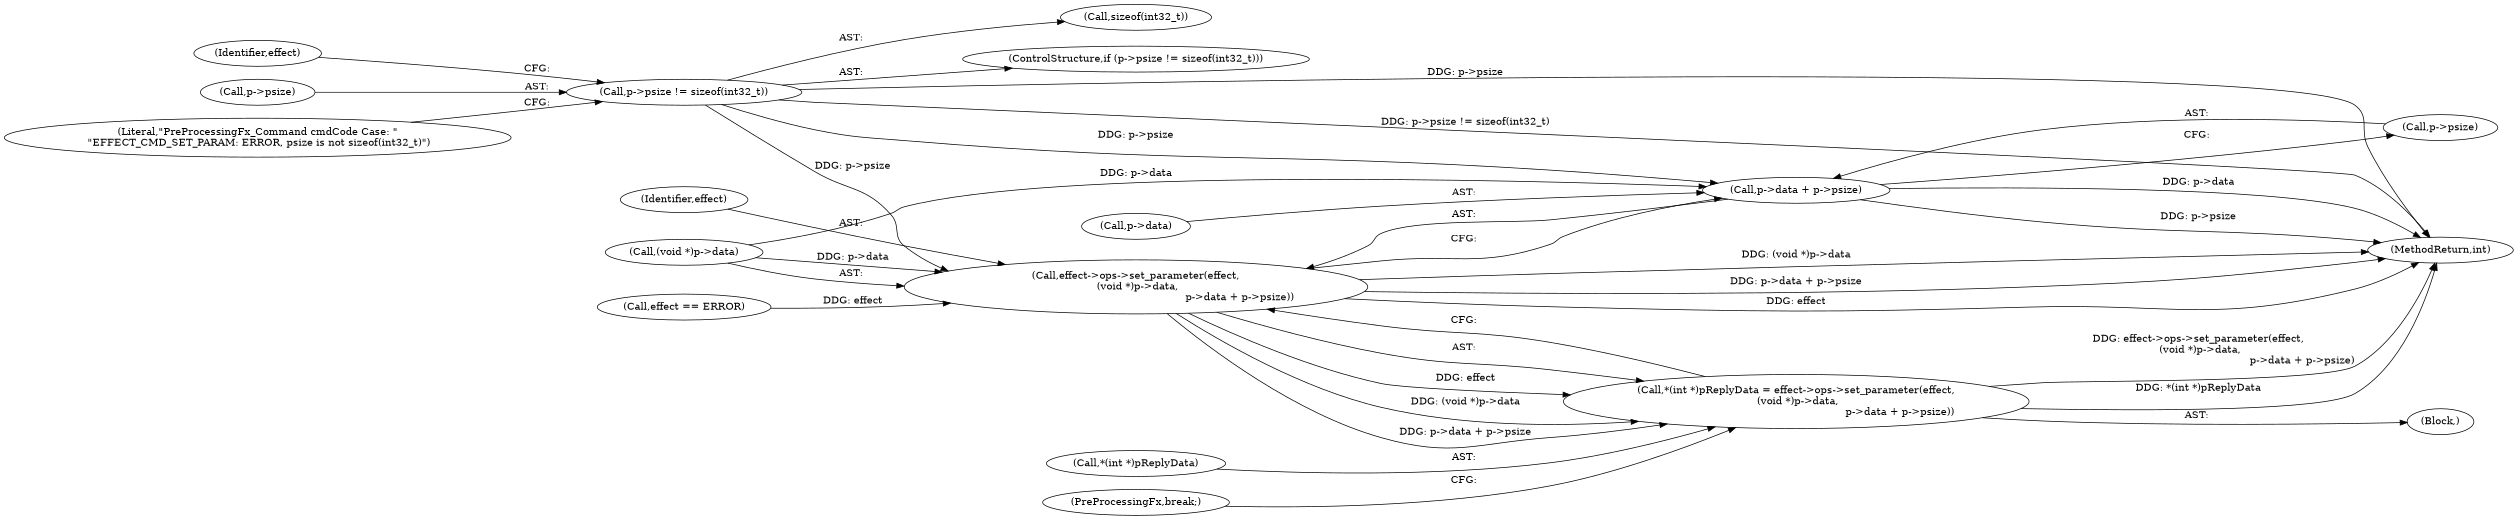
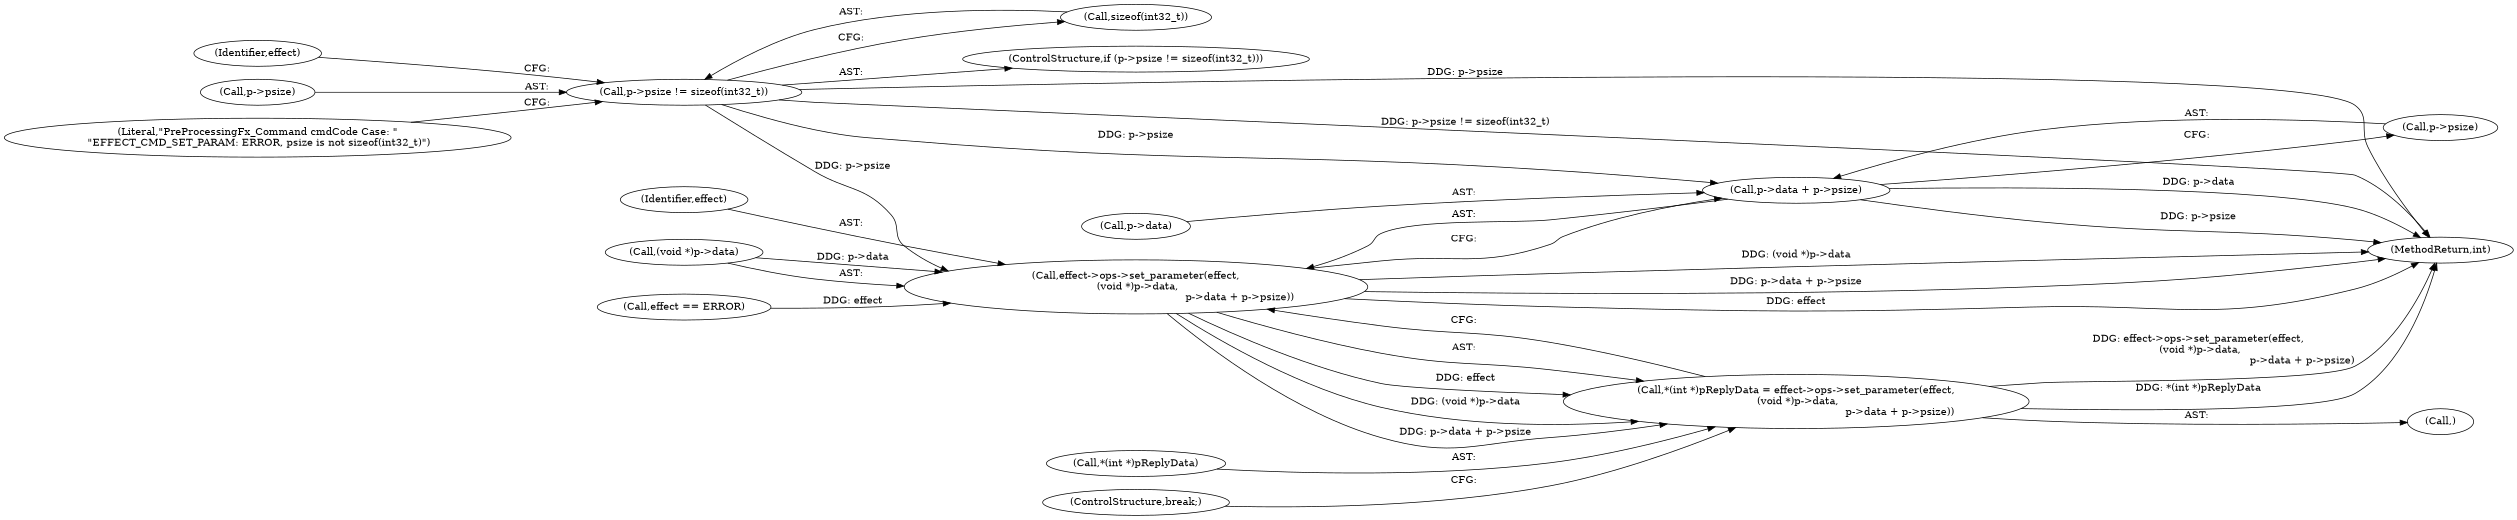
edge "(Call,sizeof(int32_t))" -> "(Call,p->psize != sizeof(int32_t))": added, label "AST:"
edge "(Call,p->psize != sizeof(int32_t))" -> "(Call,sizeof(int32_t))": label "AST: " -> "CFG: "
edge "(Call,(void *)p->data)" -> "(Call,p->data + p->psize)": removed, label "DDG: p->data"
node "(Block,)": label "(Block,)" -> "(Call,)"
node "(PreProcessingFx,break;)": label "(PreProcessingFx,break;)" -> "(ControlStructure,break;)"
